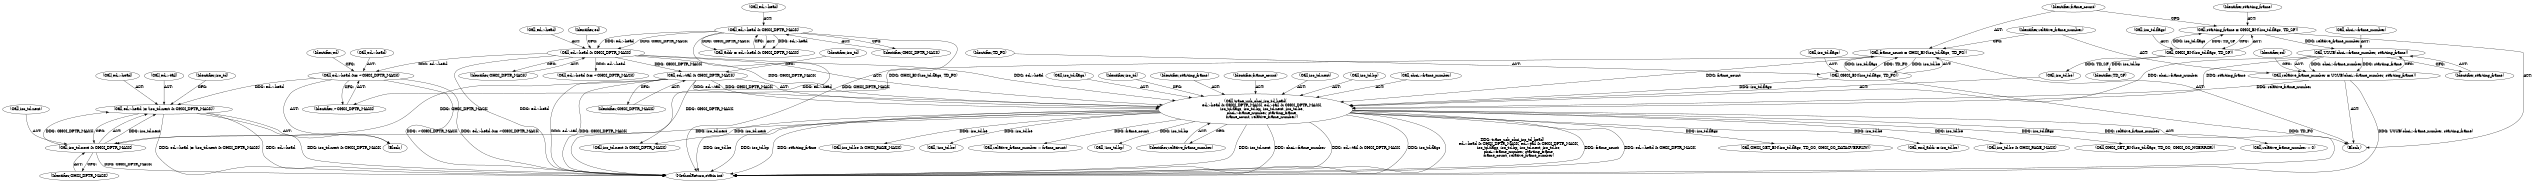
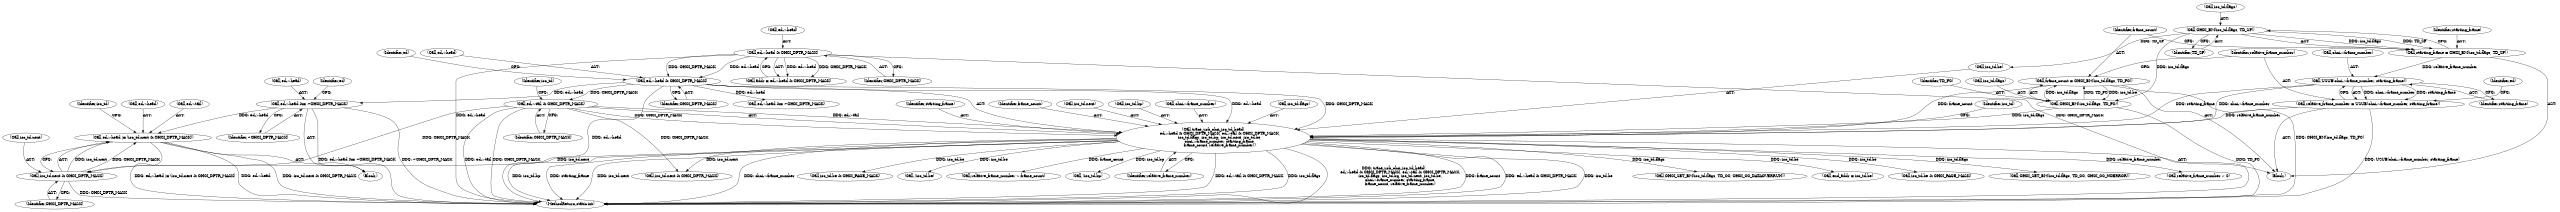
edge "(Identifier,TD_SF)" -> "(Call,OHCI_BM(iso_td.flags, TD_SF))": added, label "AST:"
edge "(Call,OHCI_BM(iso_td.flags, TD_SF))" -> "(Identifier,TD_SF)": label "DDG: iso_td.bp" -> "CFG: "
edge "(Call,frame_count = OHCI_BM(iso_td.flags, TD_FC))" -> "(Identifier,~OHCI_DPTR_MASK)": now "(Call,frame_count = OHCI_BM(iso_td.flags, TD_FC))" -> "(MethodReturn,static int)"
edge "(Call,OHCI_BM(iso_td.flags, TD_SF))" -> "(Call,OHCI_BM(iso_td.flags, TD_FC))": added, label "DDG: iso_td.flags"
